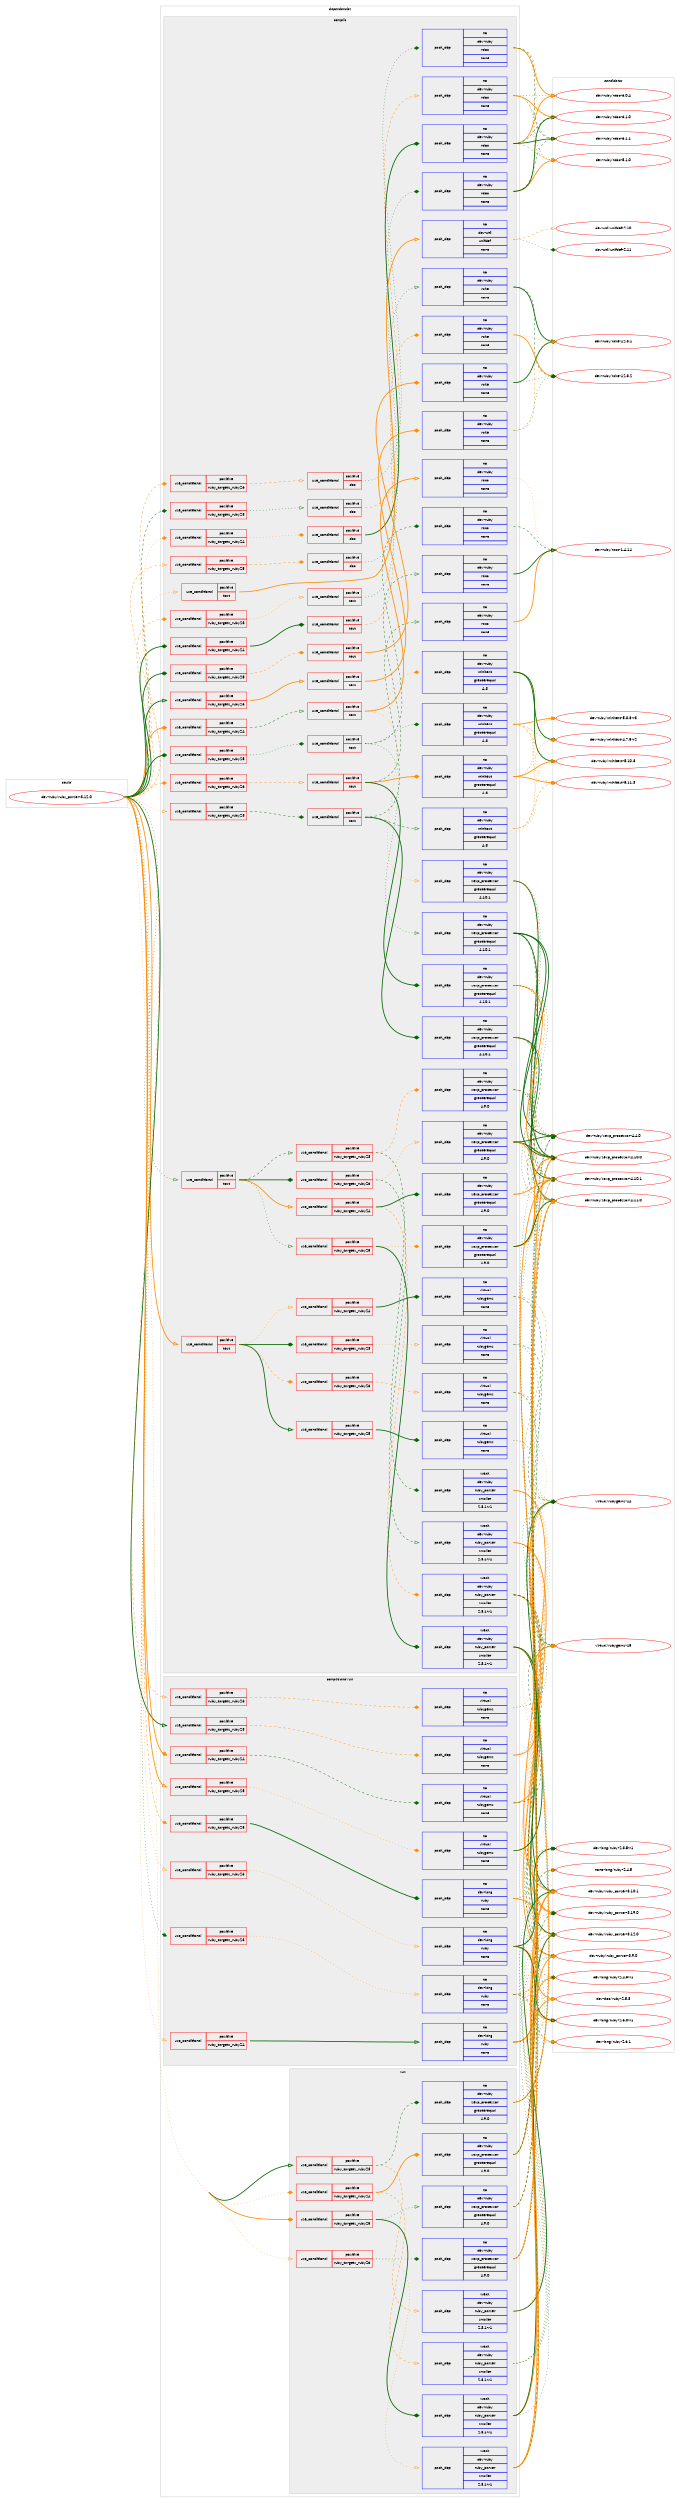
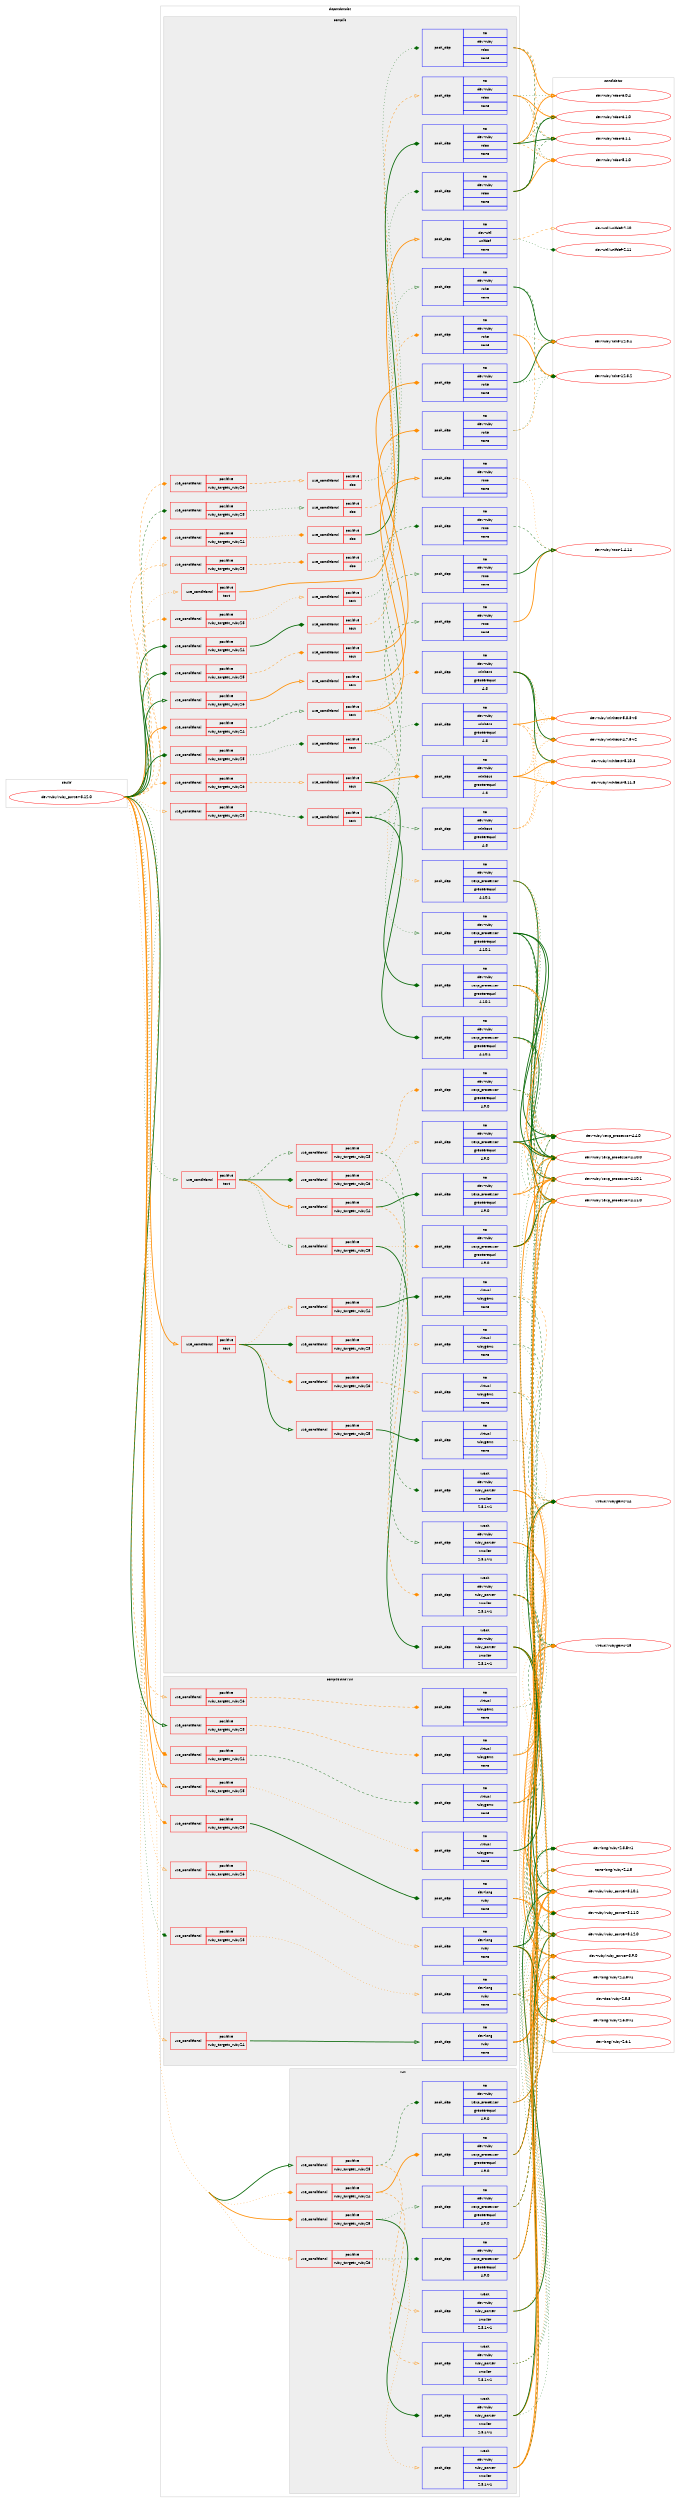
node "dev-ruby/ruby_parser-3.19.0": label "dev-ruby/ruby_parser-3.19.0" -> "dev-ruby/ruby_parser-3.11.0"
